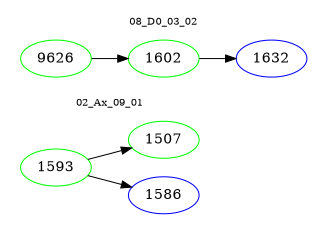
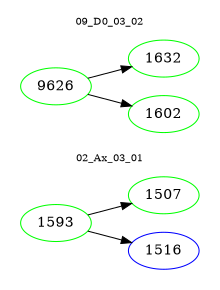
cluster "08_D0_03_02": label "08_D0_03_02" -> "09_D0_03_02"
edge "1602" -> "1632": now "9626" -> "1632"
node "1632": color blue -> green
cluster "02_Ax_09_01": label "02_Ax_09_01" -> "02_Ax_03_01"
node "1586": label "1586" -> "1516"
